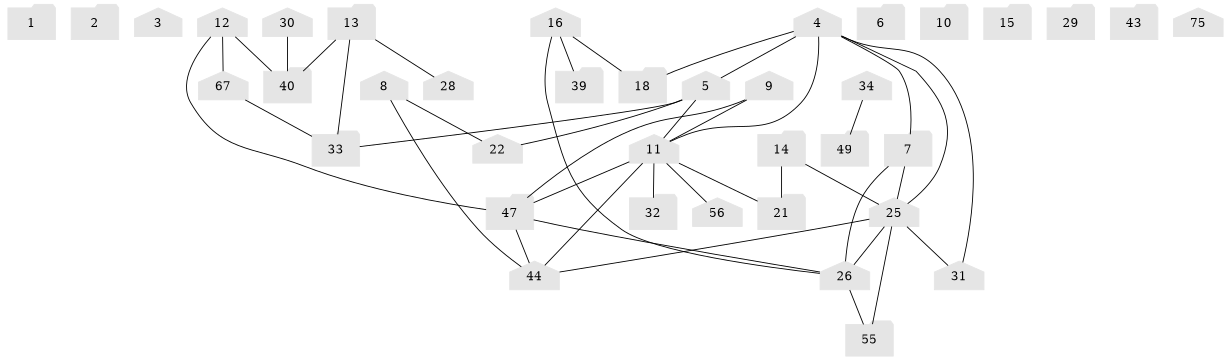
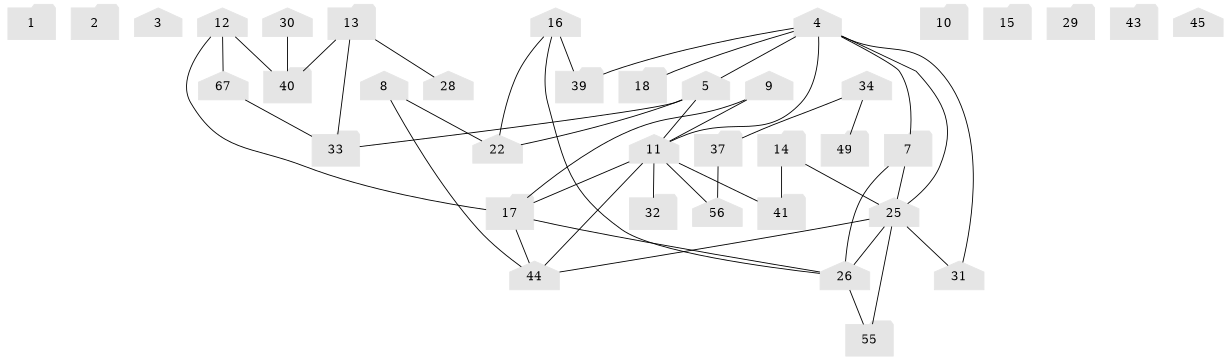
node "6": removed
node "75": label "75" -> "45"
edge "4" -- "39": added
edge "16" -- "18": now "16" -- "22"
node "37": added
node "47": label "47" -> "17"
node "21": label "21" -> "41"
